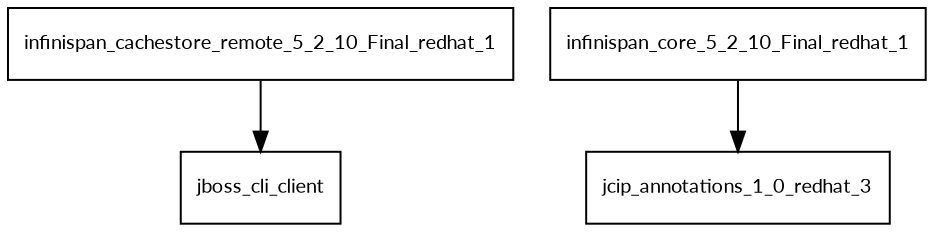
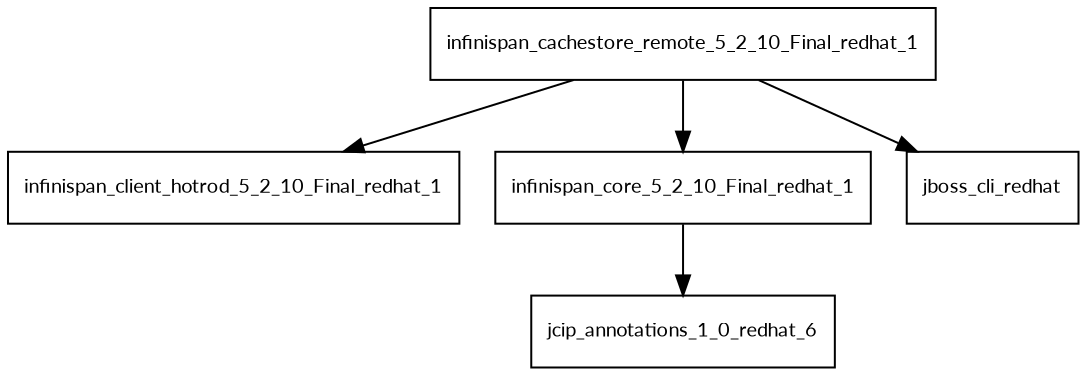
edge "infinispan_cachestore_remote_5_2_10_Final_redhat_1" -> "infinispan_core_5_2_10_Final_redhat_1": added
node "infinispan_client_hotrod_5_2_10_Final_redhat_1": added
node "jboss_cli_client": label "jboss_cli_client" -> "jboss_cli_redhat"
node "jcip_annotations_1_0_redhat_3": label "jcip_annotations_1_0_redhat_3" -> "jcip_annotations_1_0_redhat_6"
